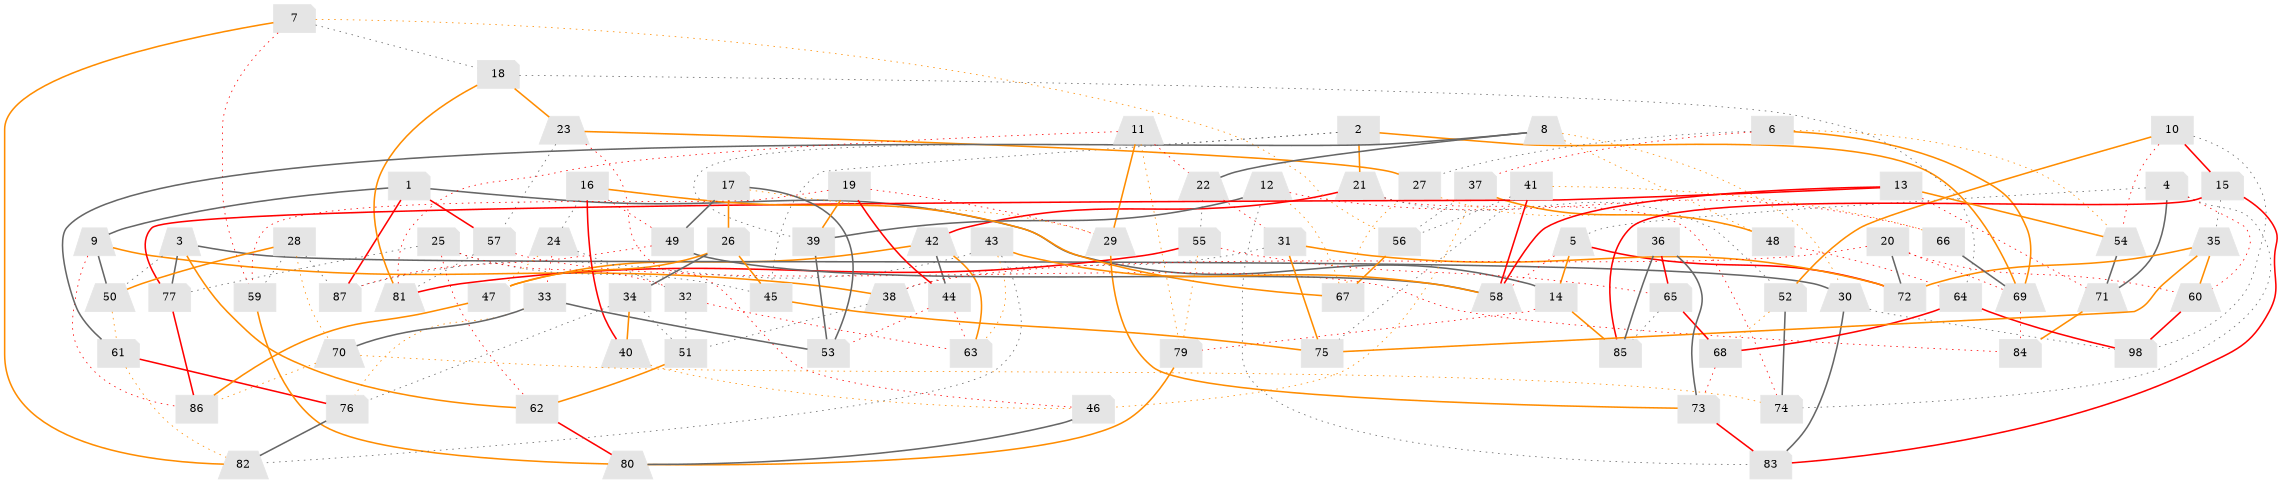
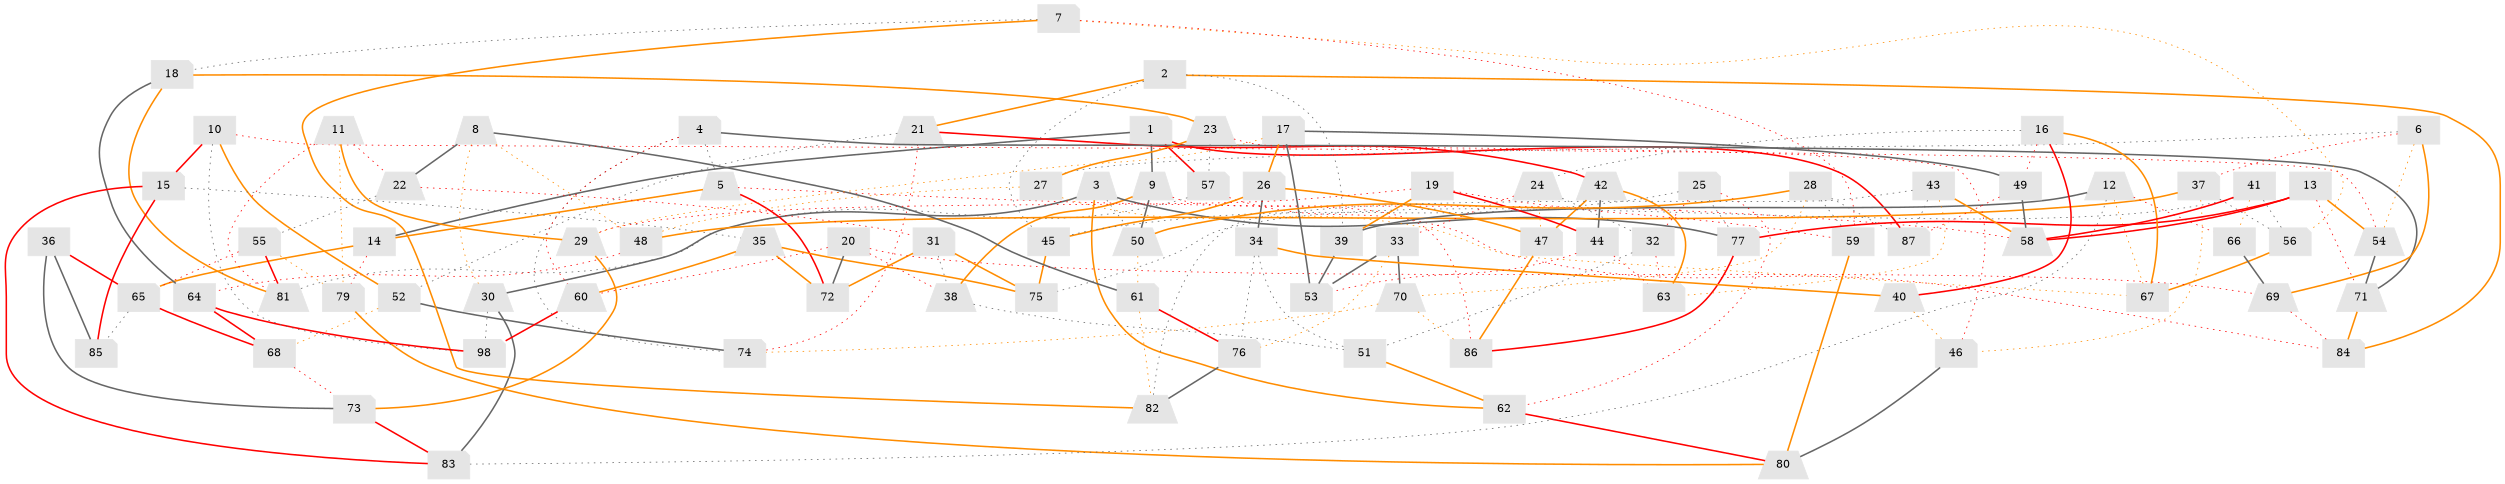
edge "18" -- "64": style dotted -> bold
edge "2" -- "69": now "2" -- "84"
edge "14" -- "85": now "14" -- "65"
